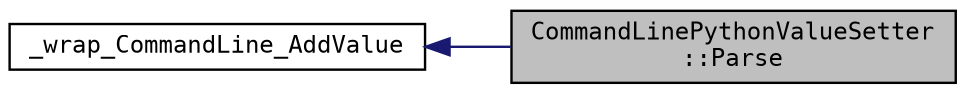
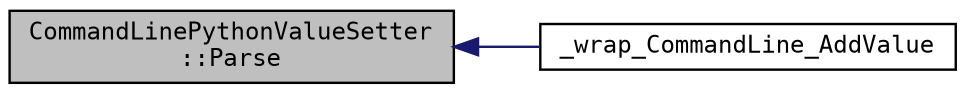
edge "CommandLinePythonValueSetter ::Parse" -> "_wrap_CommandLine_AddValue": reversed
